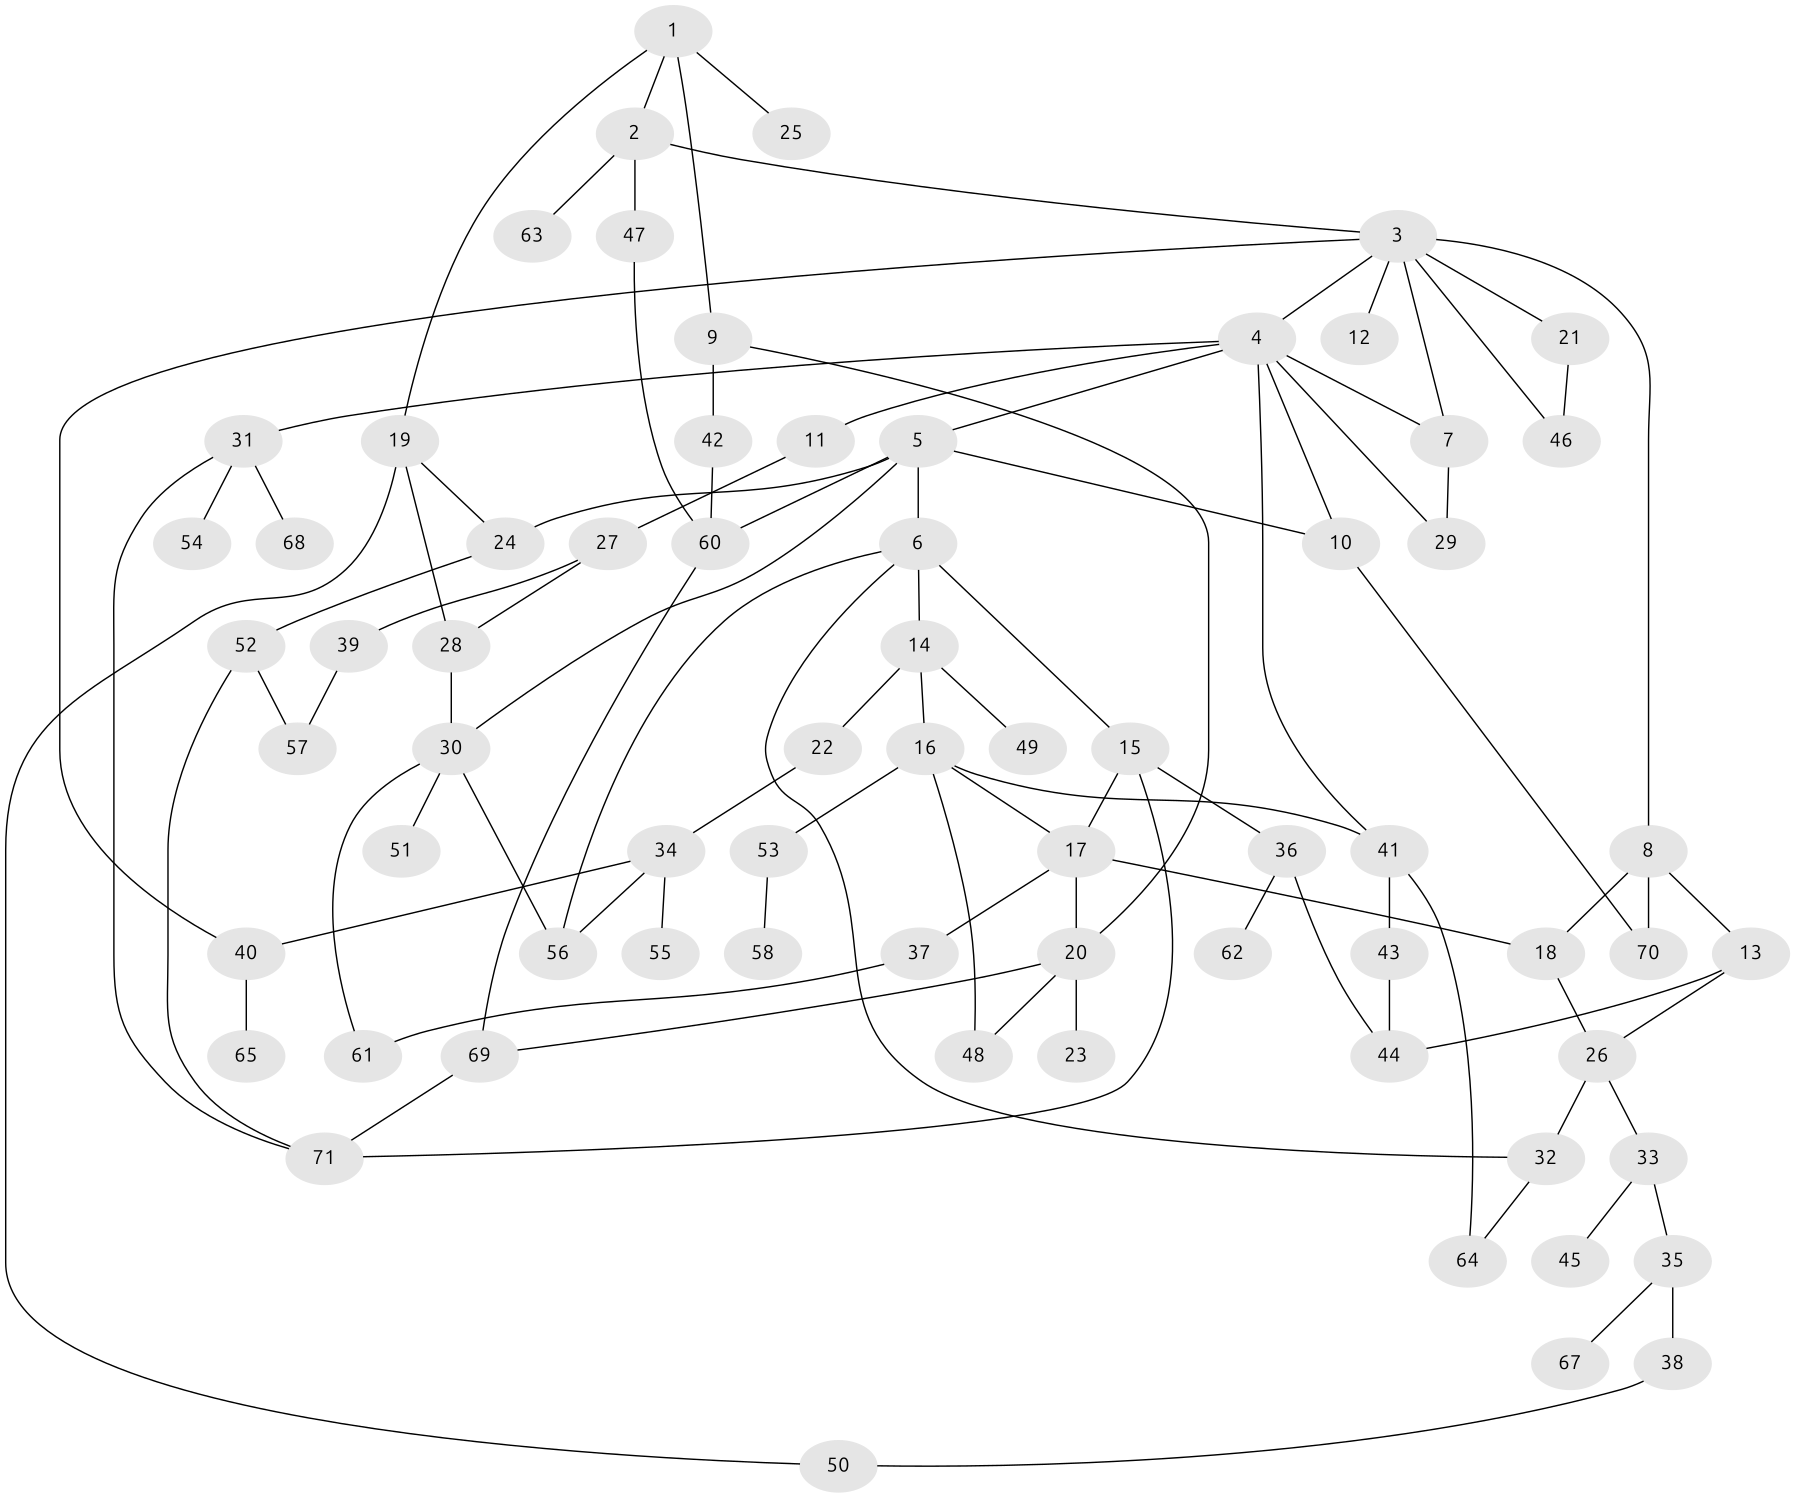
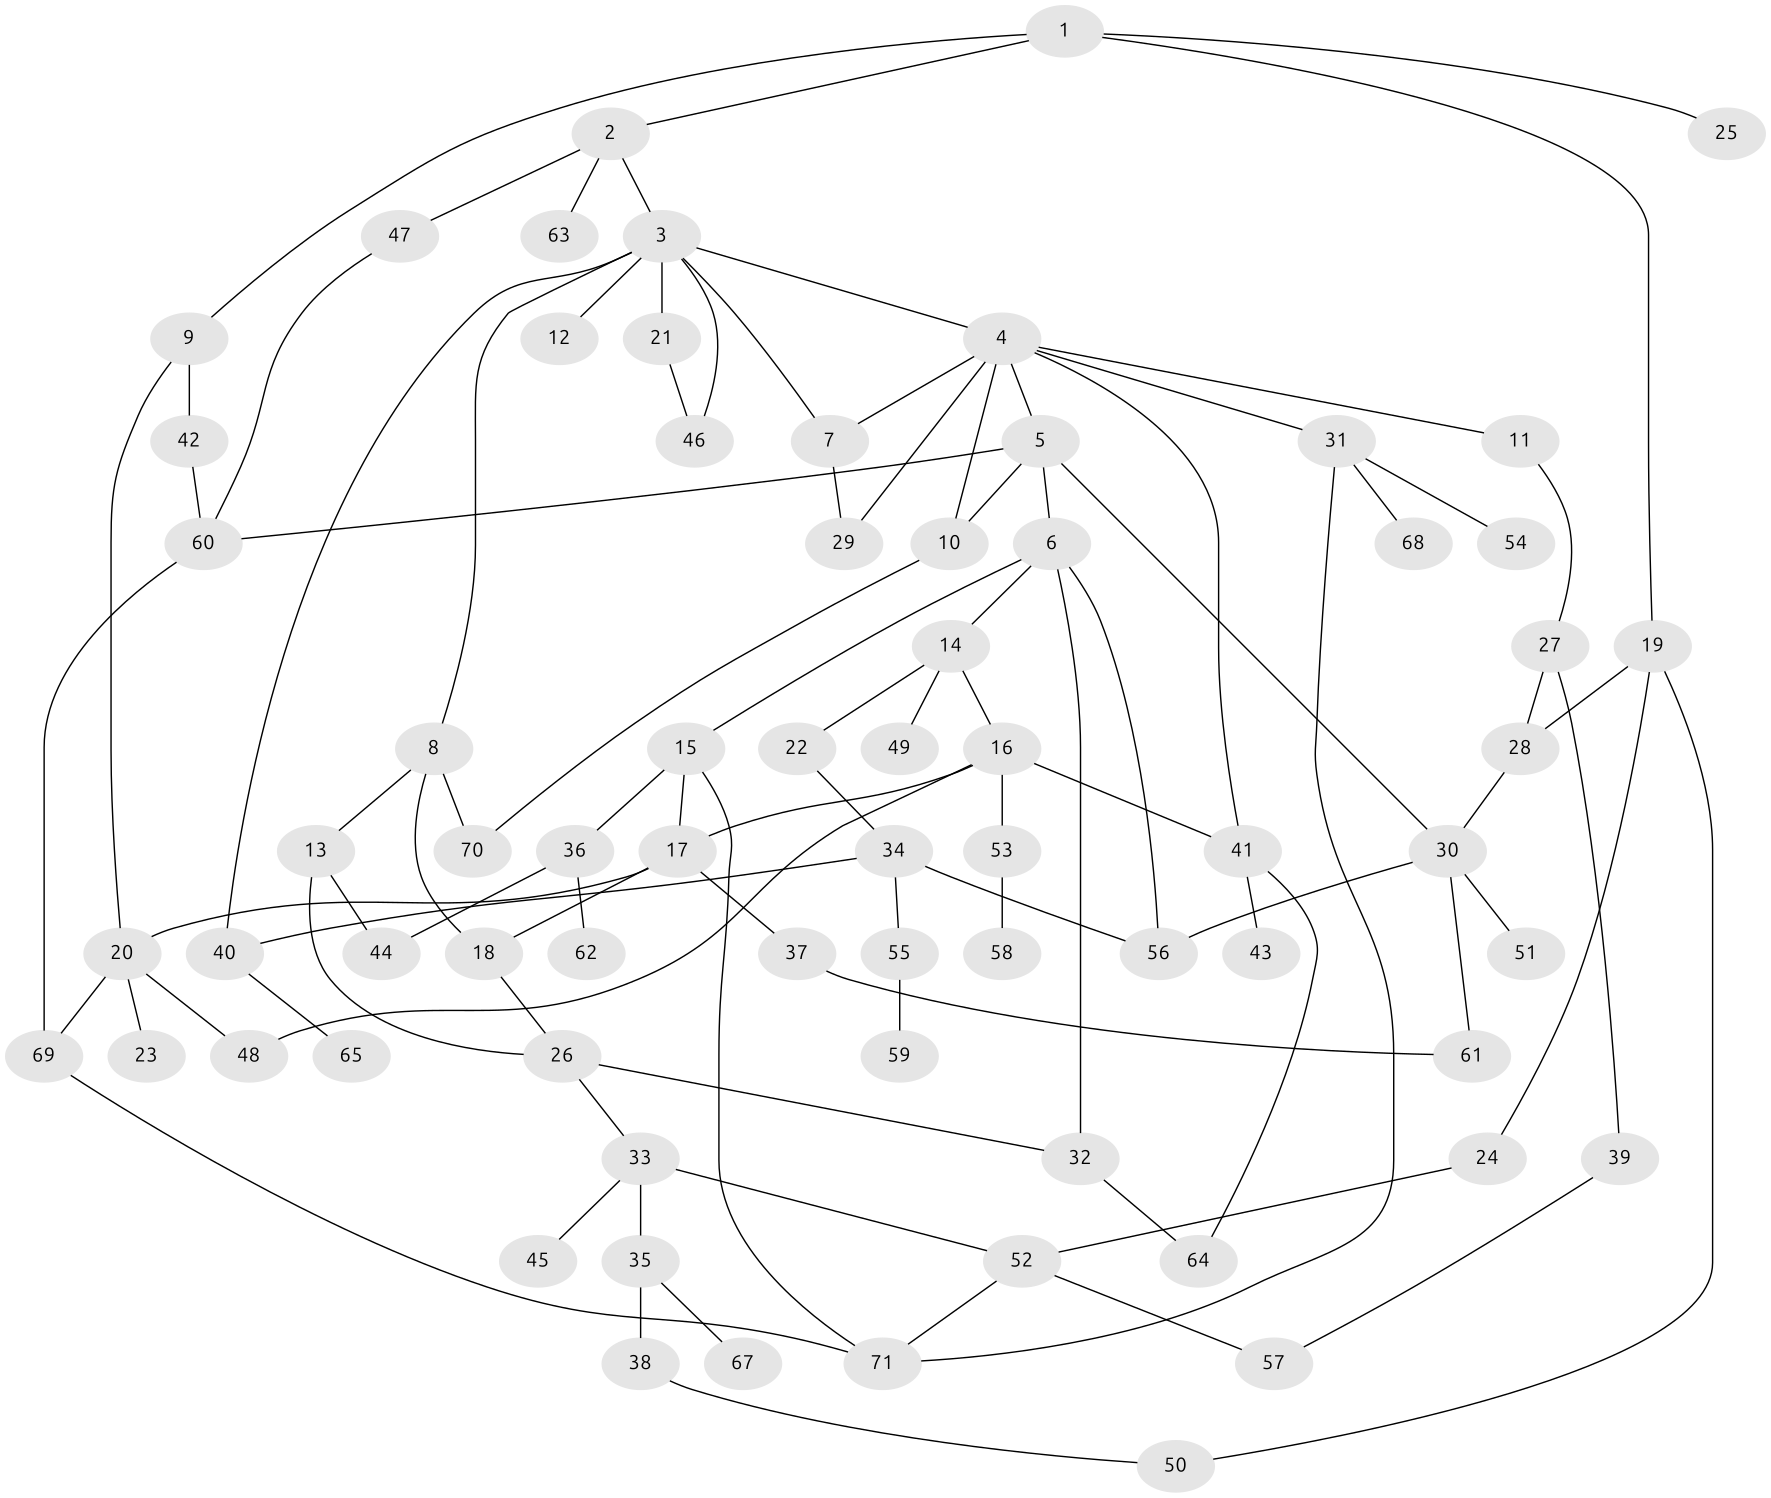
edge "5" -- "24": removed
edge "43" -- "44": removed
node "59": added
edge "33" -- "52": added
